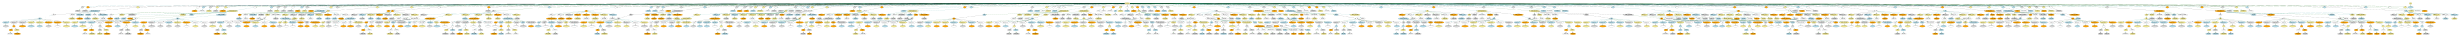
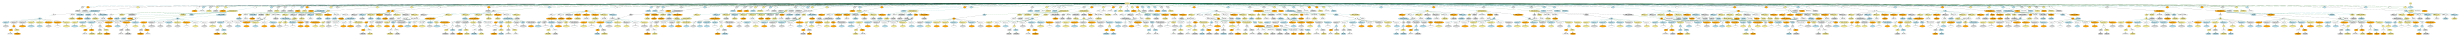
node "BRA": fillcolor lightgrey -> orange
